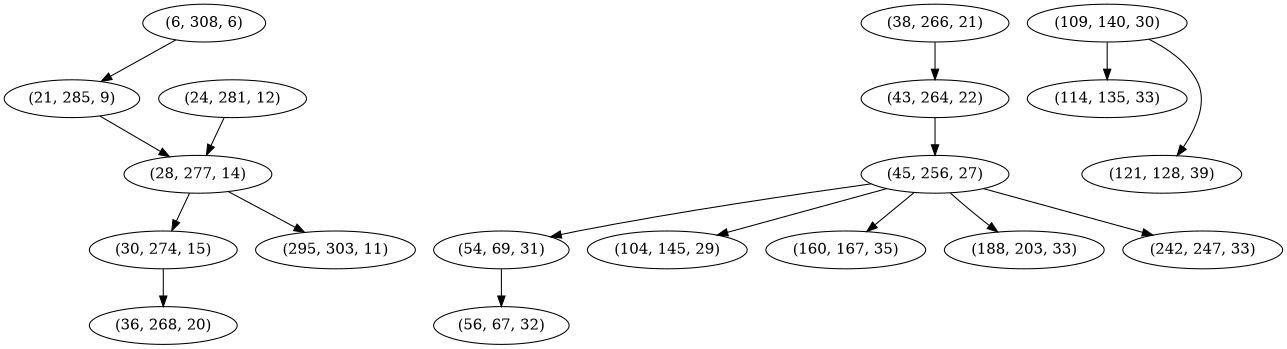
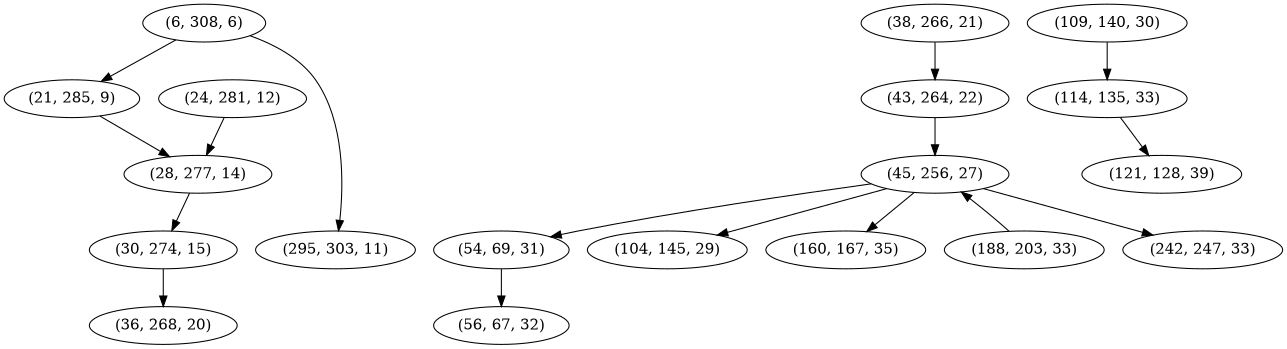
edge "(109, 140, 30)" -> "(121, 128, 39)": now "(114, 135, 33)" -> "(121, 128, 39)"
edge "(28, 277, 14)" -> "(295, 303, 11)": now "(6, 308, 6)" -> "(295, 303, 11)"
edge "(45, 256, 27)" -> "(188, 203, 33)": reversed
